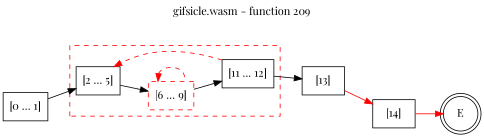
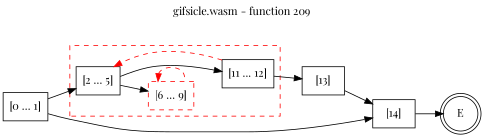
edge "[6 ... 9]" -> "[11 ... 12]": now "[2 ... 5]" -> "[11 ... 12]"
edge "[13]" -> "[14]": color red -> black
edge "[14]" -> "E": color red -> black
edge "[0 ... 1]" -> "[14]": added
